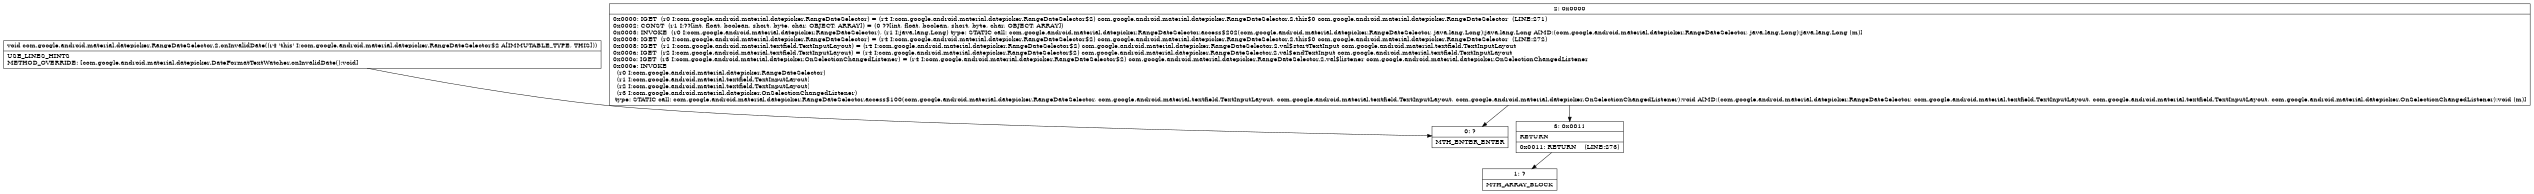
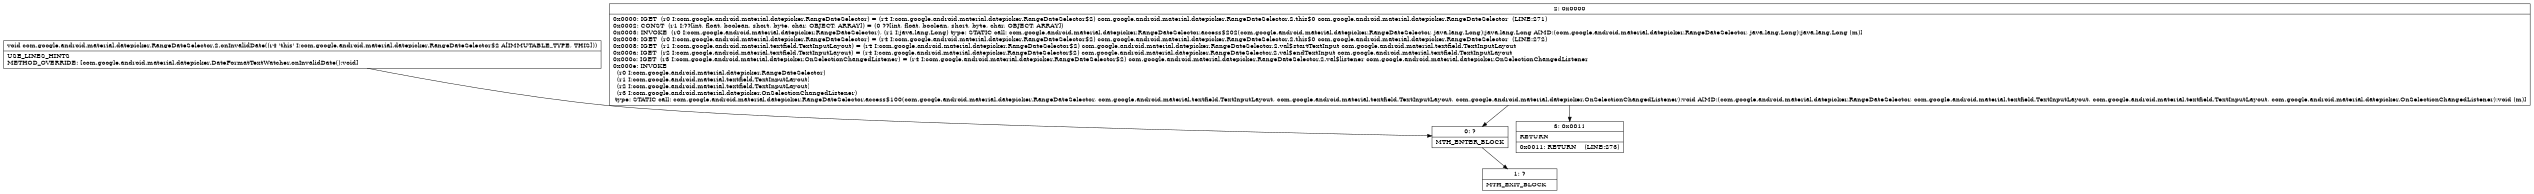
node "0: ?": text "MTH_ENTER_ENTER" -> "MTH_ENTER_BLOCK"
edge "3: 0x0011" -> "1: ?": now "0: ?" -> "1: ?"
node "1: ?": text "MTH_ARRAY_BLOCK" -> "MTH_EXIT_BLOCK"
